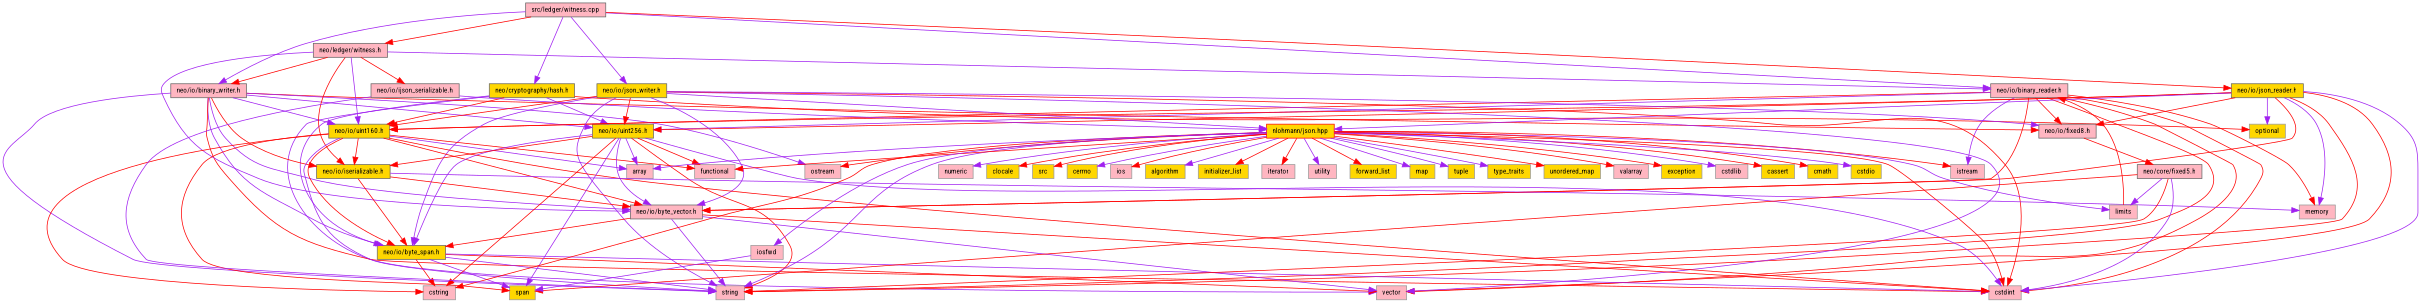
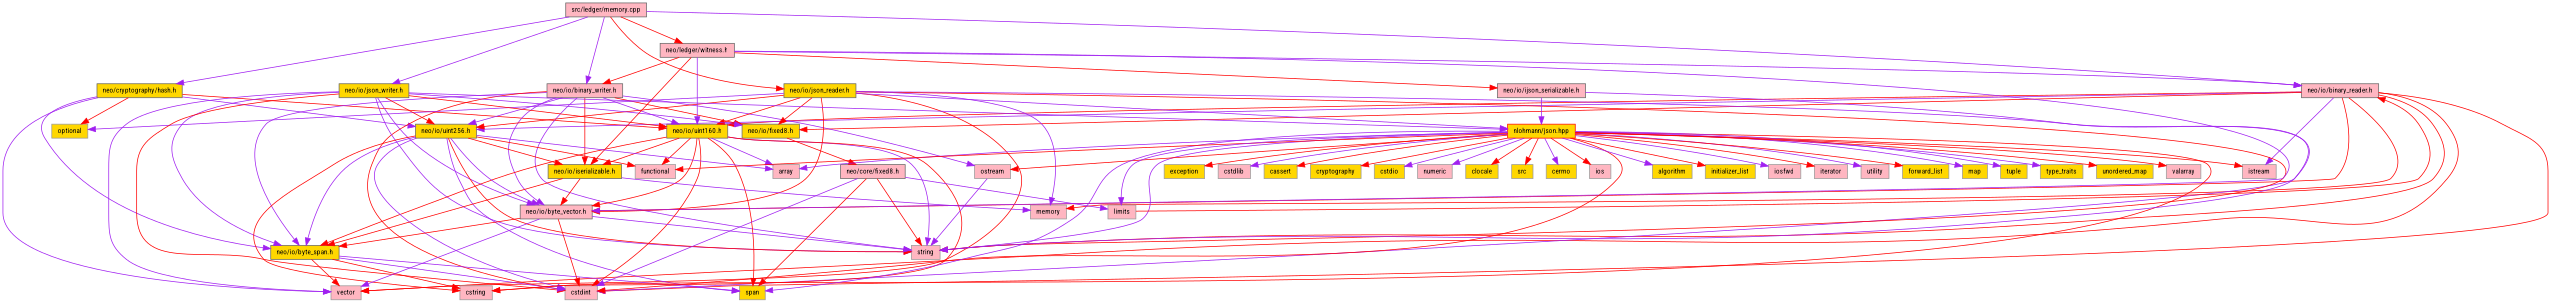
node "src/ledger/witness.cpp": label "src/ledger/witness.cpp" -> "src/ledger/memory.cpp"
node "neo/io/fixed8.h": fillcolor lightpink -> gold
node "cmath": label "cmath" -> "cryptography"
node "neo/core/fixed5.h": label "neo/core/fixed5.h" -> "neo/core/fixed8.h"
edge "neo/io/byte_span.h" -> "string": now "ostream" -> "string"
edge "iosfwd" -> "span": now "nlohmann/json.hpp" -> "span"
